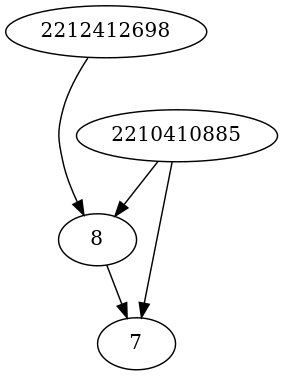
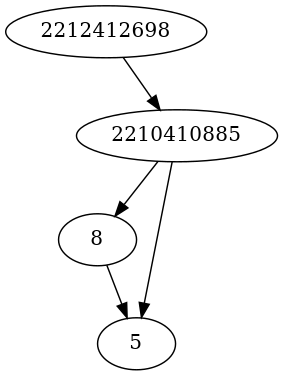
edge "2212412698" -> "8": now "2212412698" -> "2210410885"
node "7": label "7" -> "5"
